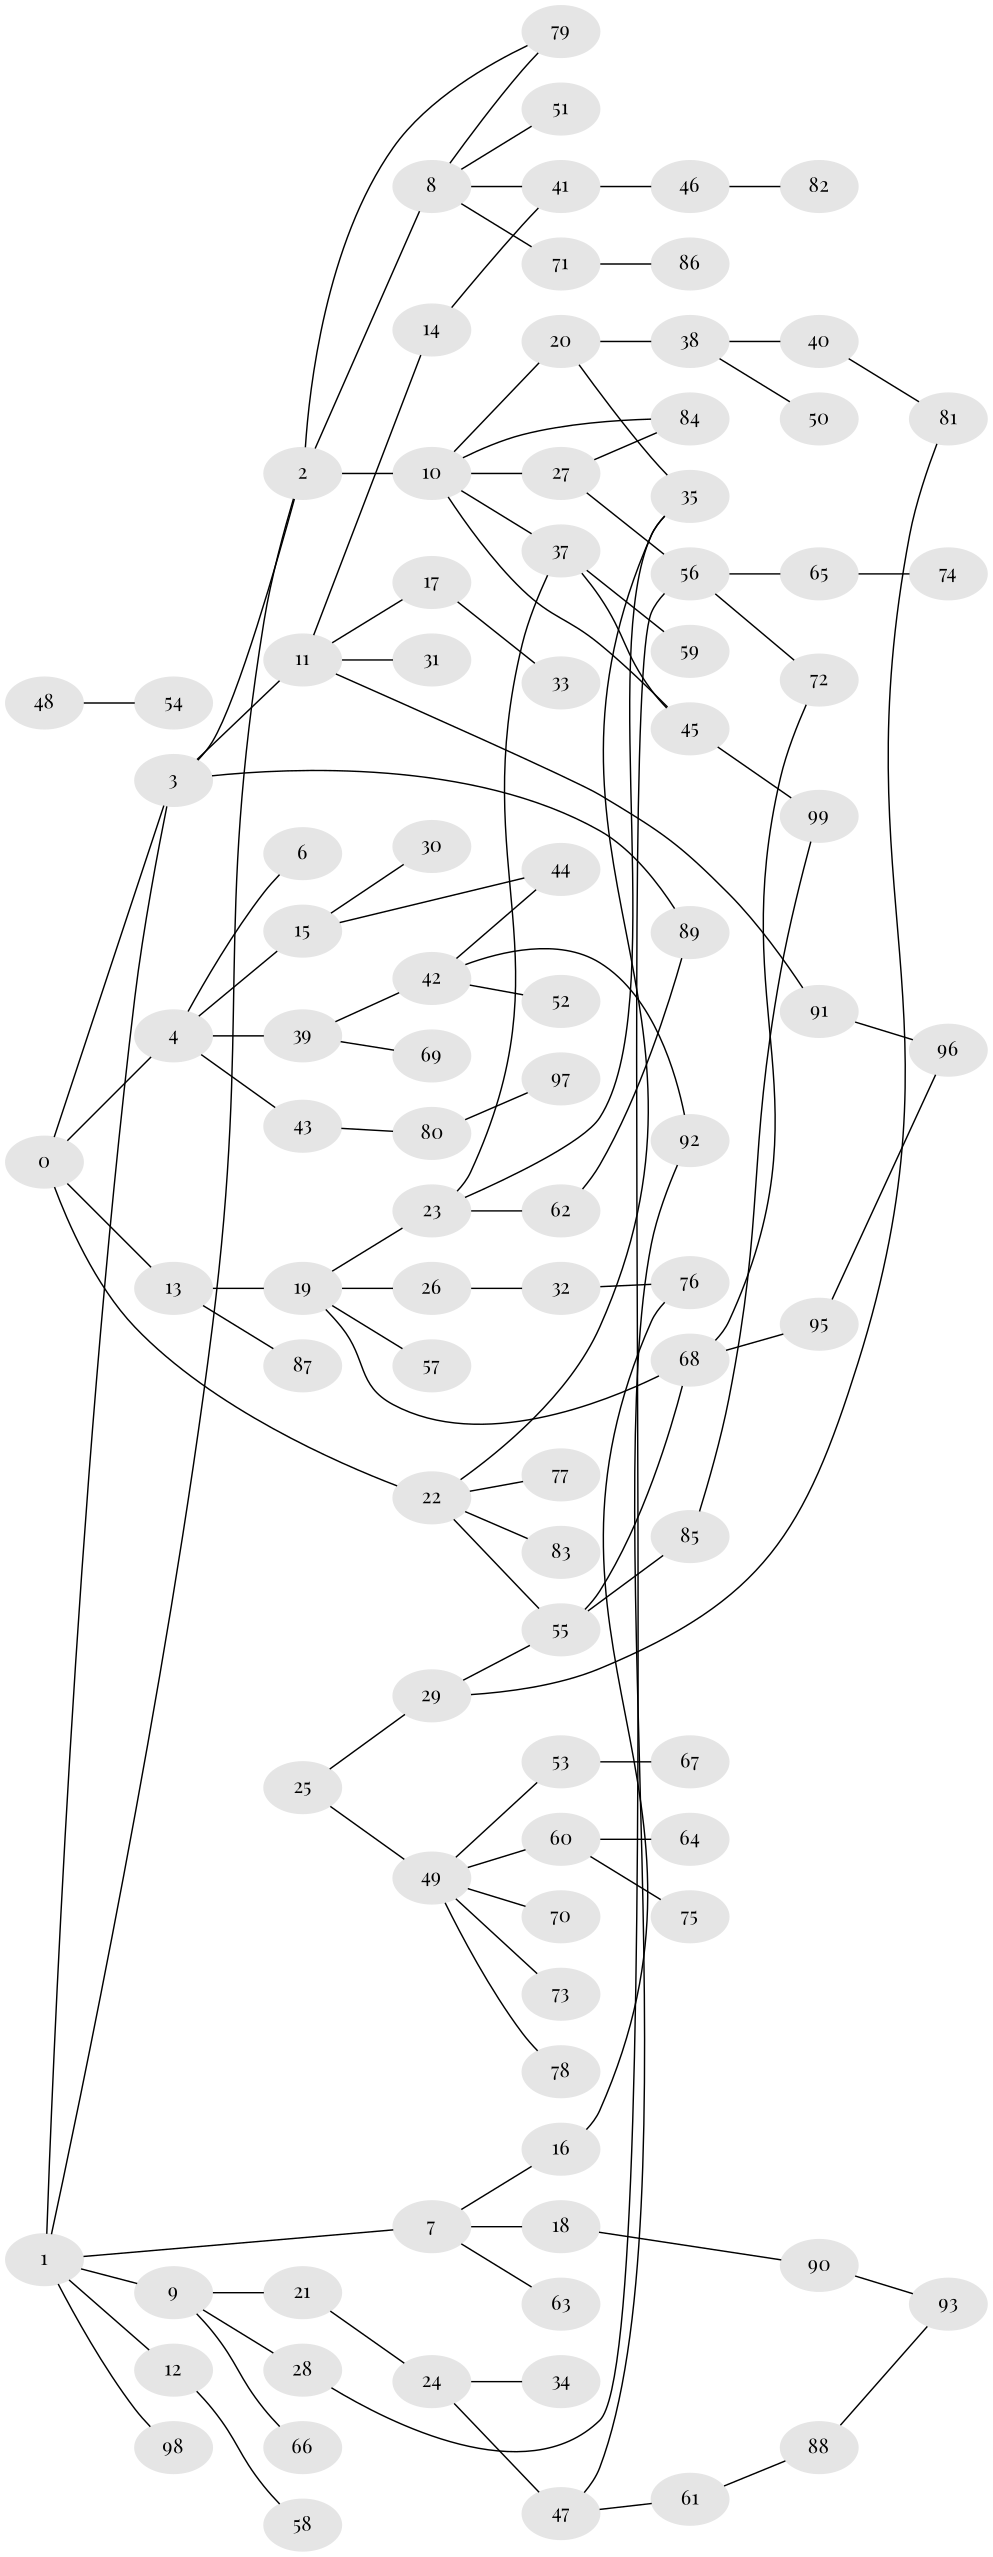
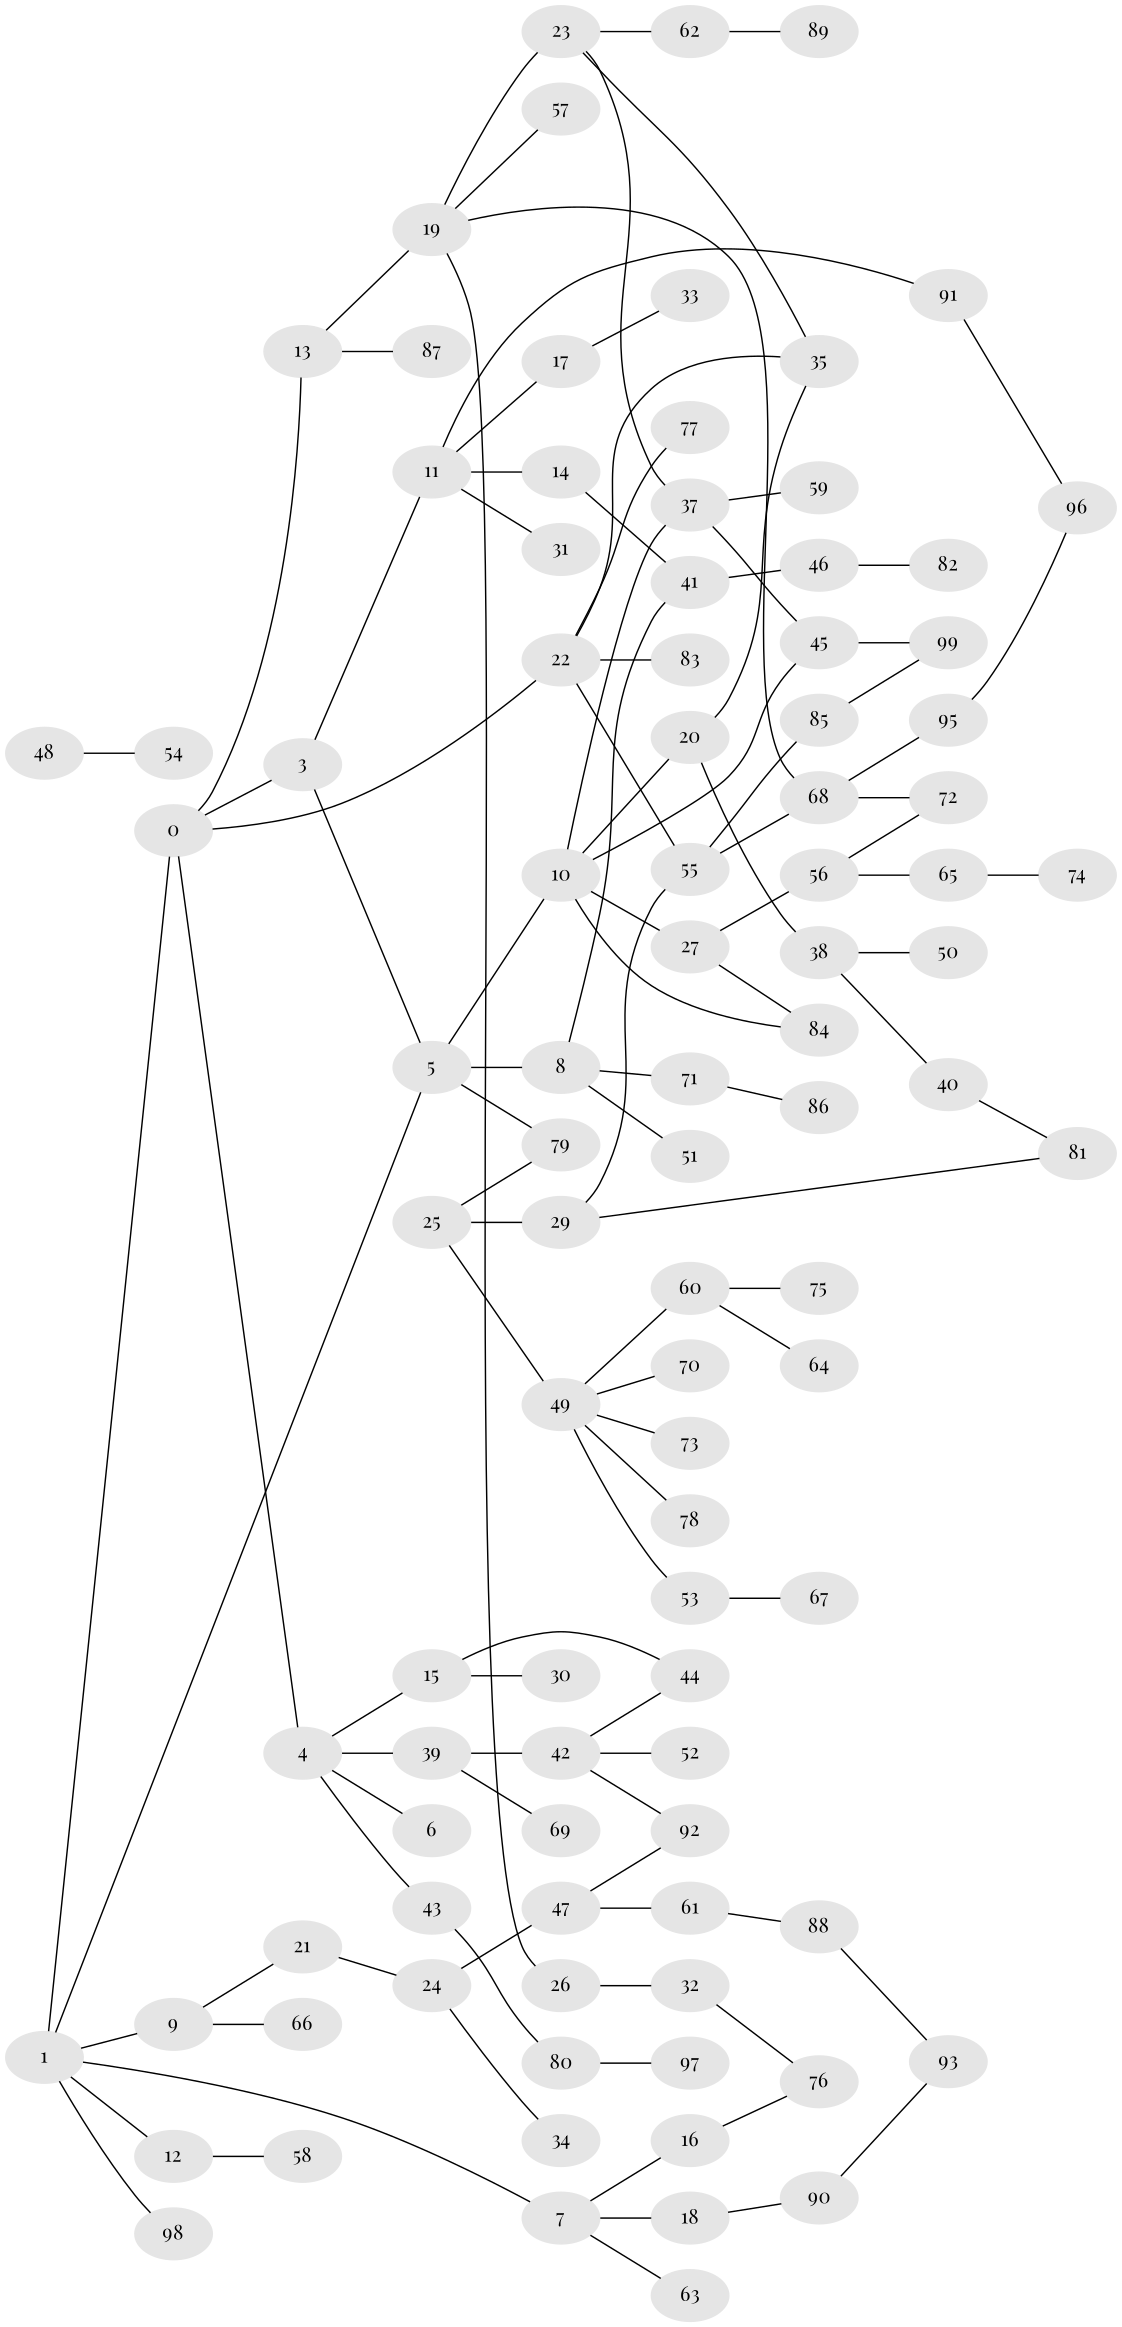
edge "79" -- "8": now "79" -- "25"
node "2": label "2" -> "5"
edge "3" -- "89": removed
edge "3" -- "1": now "0" -- "1"
node "28": removed
